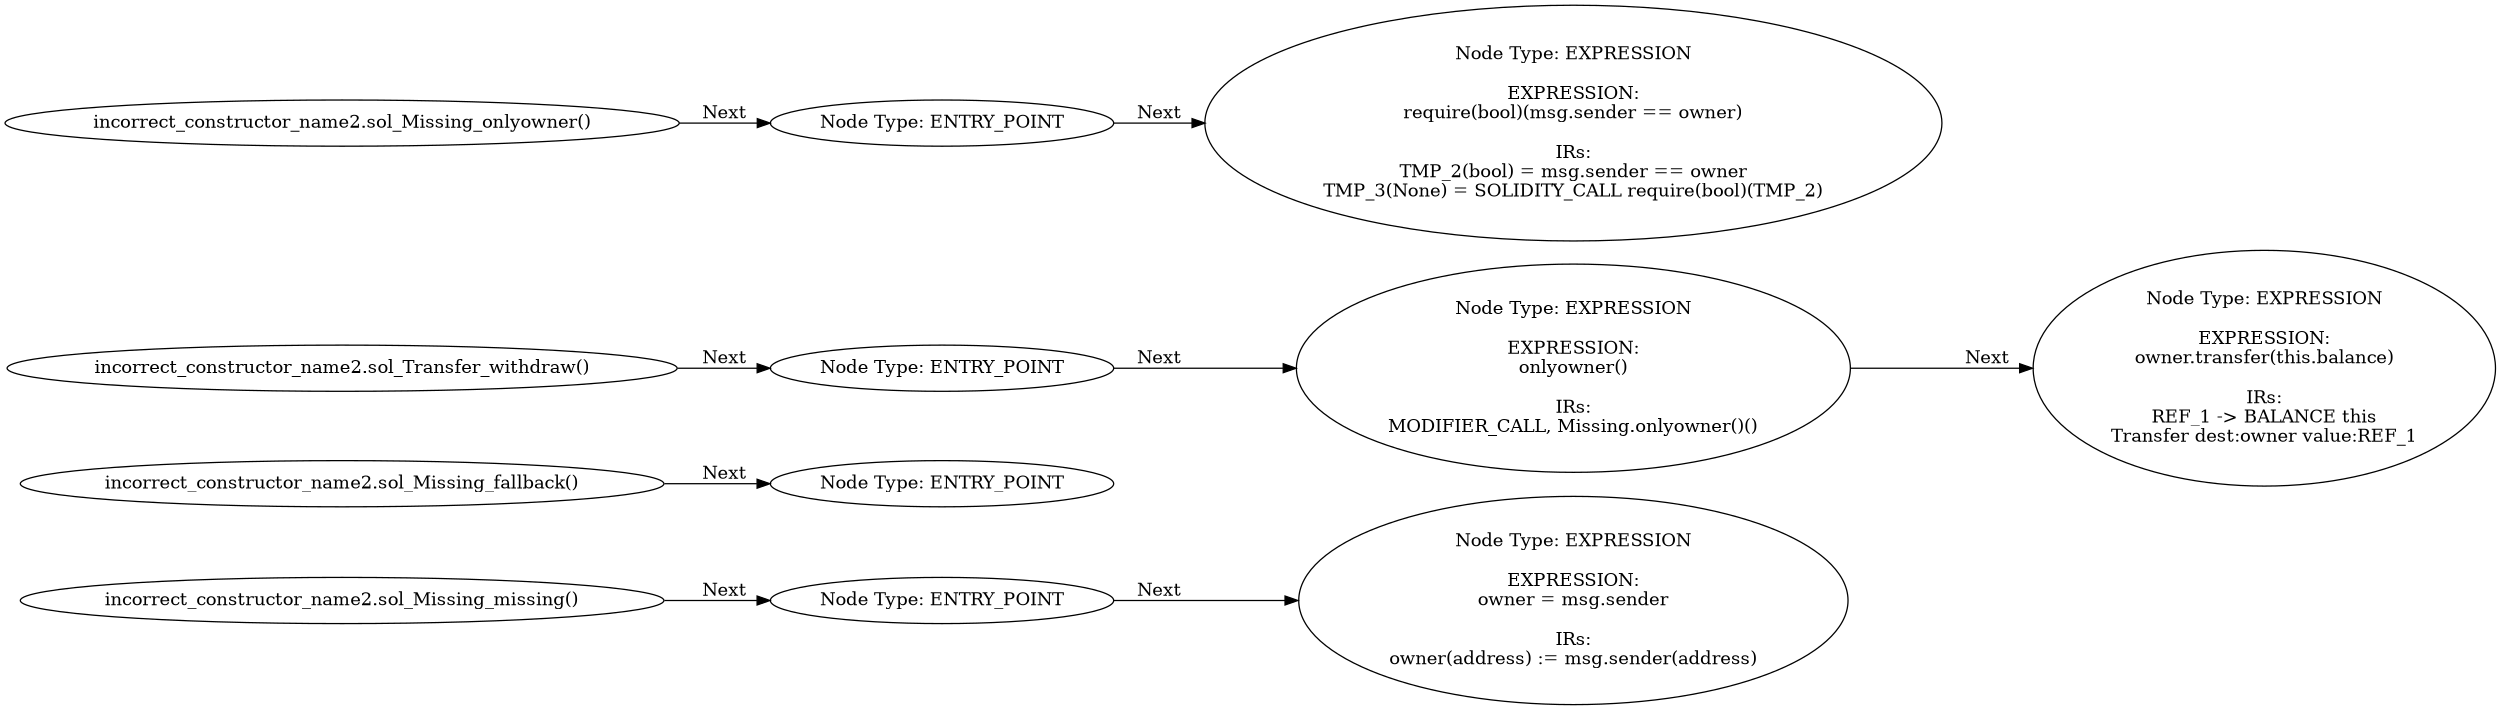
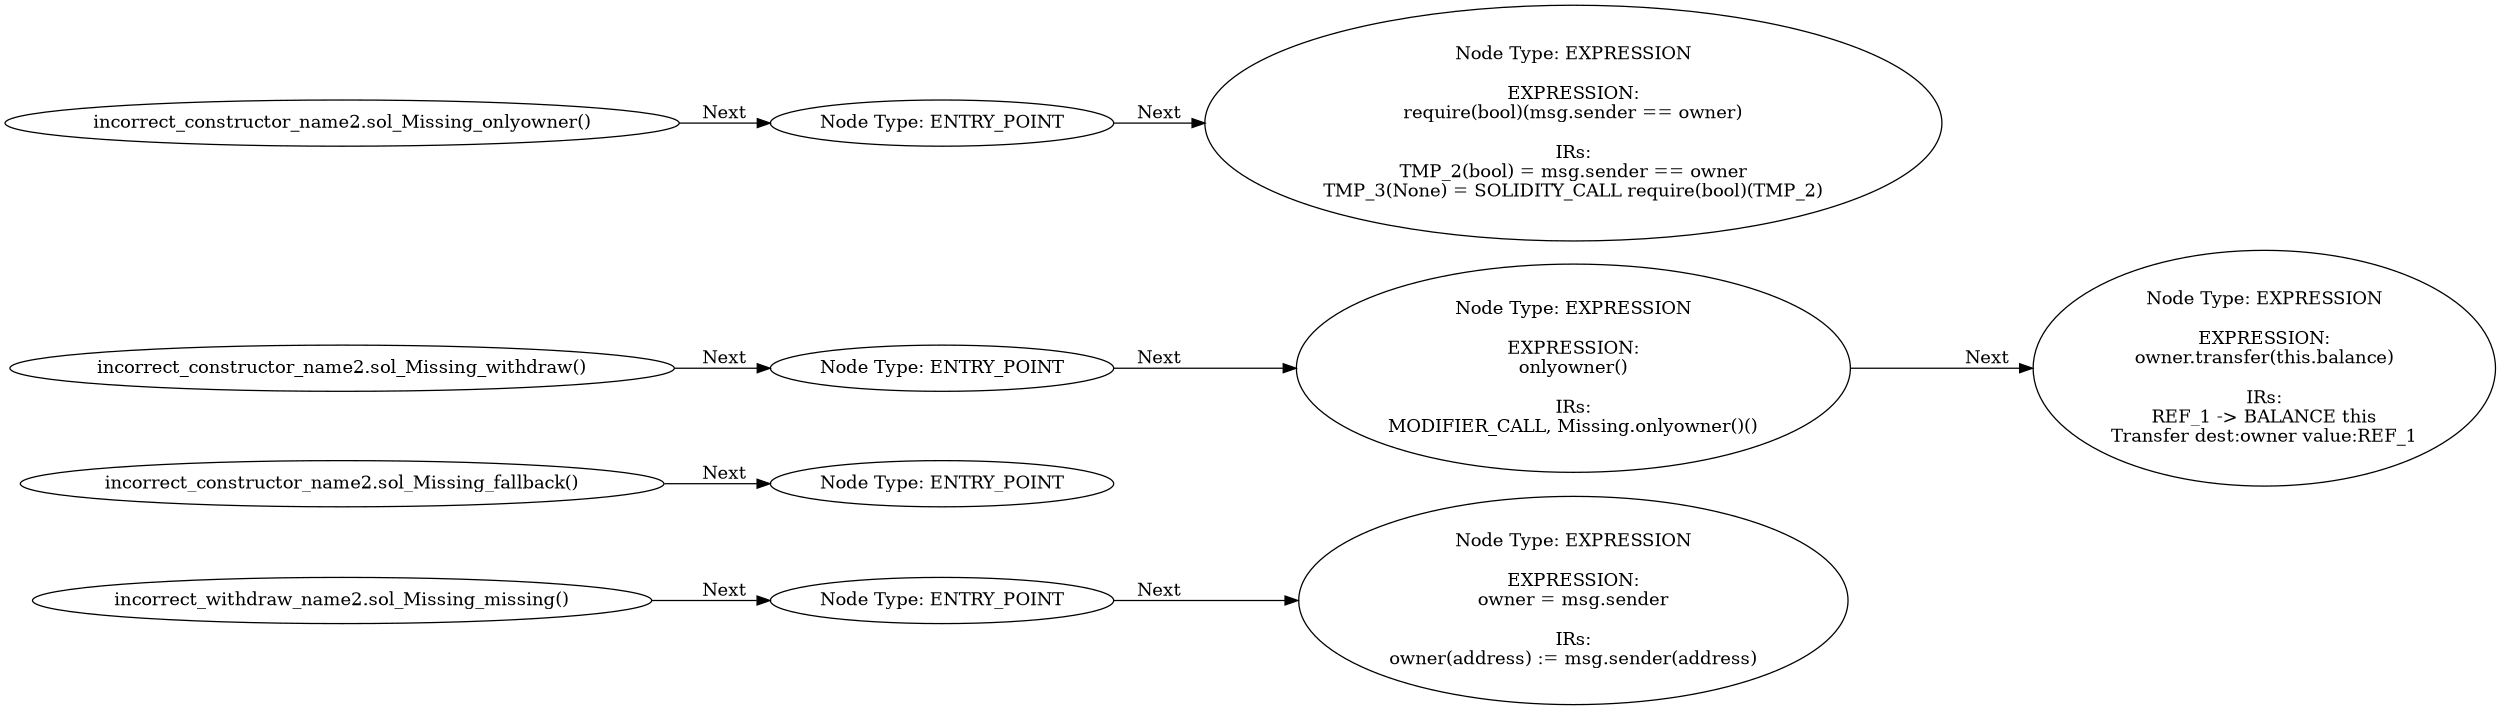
node "incorrect_constructor_name2.sol_Transfer_withdraw()": label "incorrect_constructor_name2.sol_Transfer_withdraw()" -> "incorrect_constructor_name2.sol_Missing_withdraw()"
node "incorrect_constructor_name2.sol_Missing_missing()": label "incorrect_constructor_name2.sol_Missing_missing()" -> "incorrect_withdraw_name2.sol_Missing_missing()"
